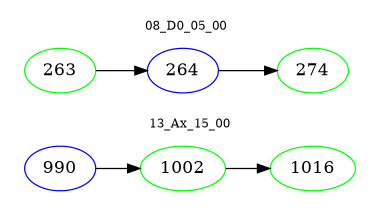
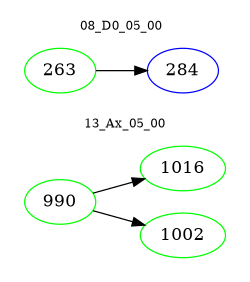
node "264": label "264" -> "284"
node "274": removed
cluster "13_Ax_15_00": label "13_Ax_15_00" -> "13_Ax_05_00"
node "990": color blue -> green
edge "1002" -> "1016": now "990" -> "1016"
